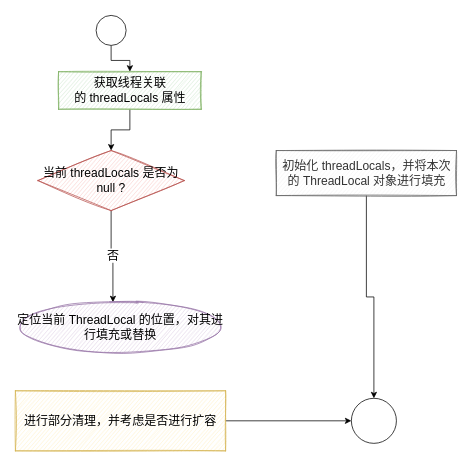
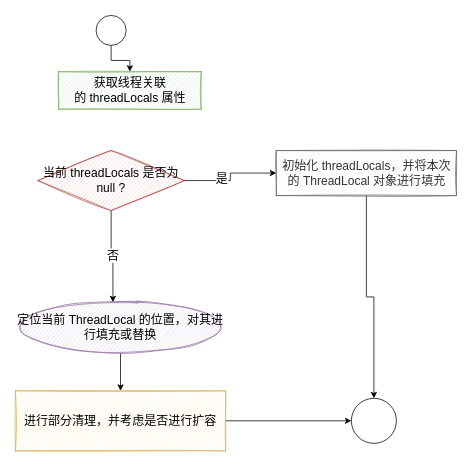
edge "获取线程关联的 threadLocals 属性" -> "当前 threadLocals 是否为 null ?": removed
edge "当前 threadLocals 是否为 null ?" -> "初始化 threadLocals，并将本次的 ThreadLocal 对象进行填充": added, label "是"
edge "定位当前 ThreadLocal 的位置，对其进行填充或替换" -> "进行部分清理，并考虑是否进行扩容": added
